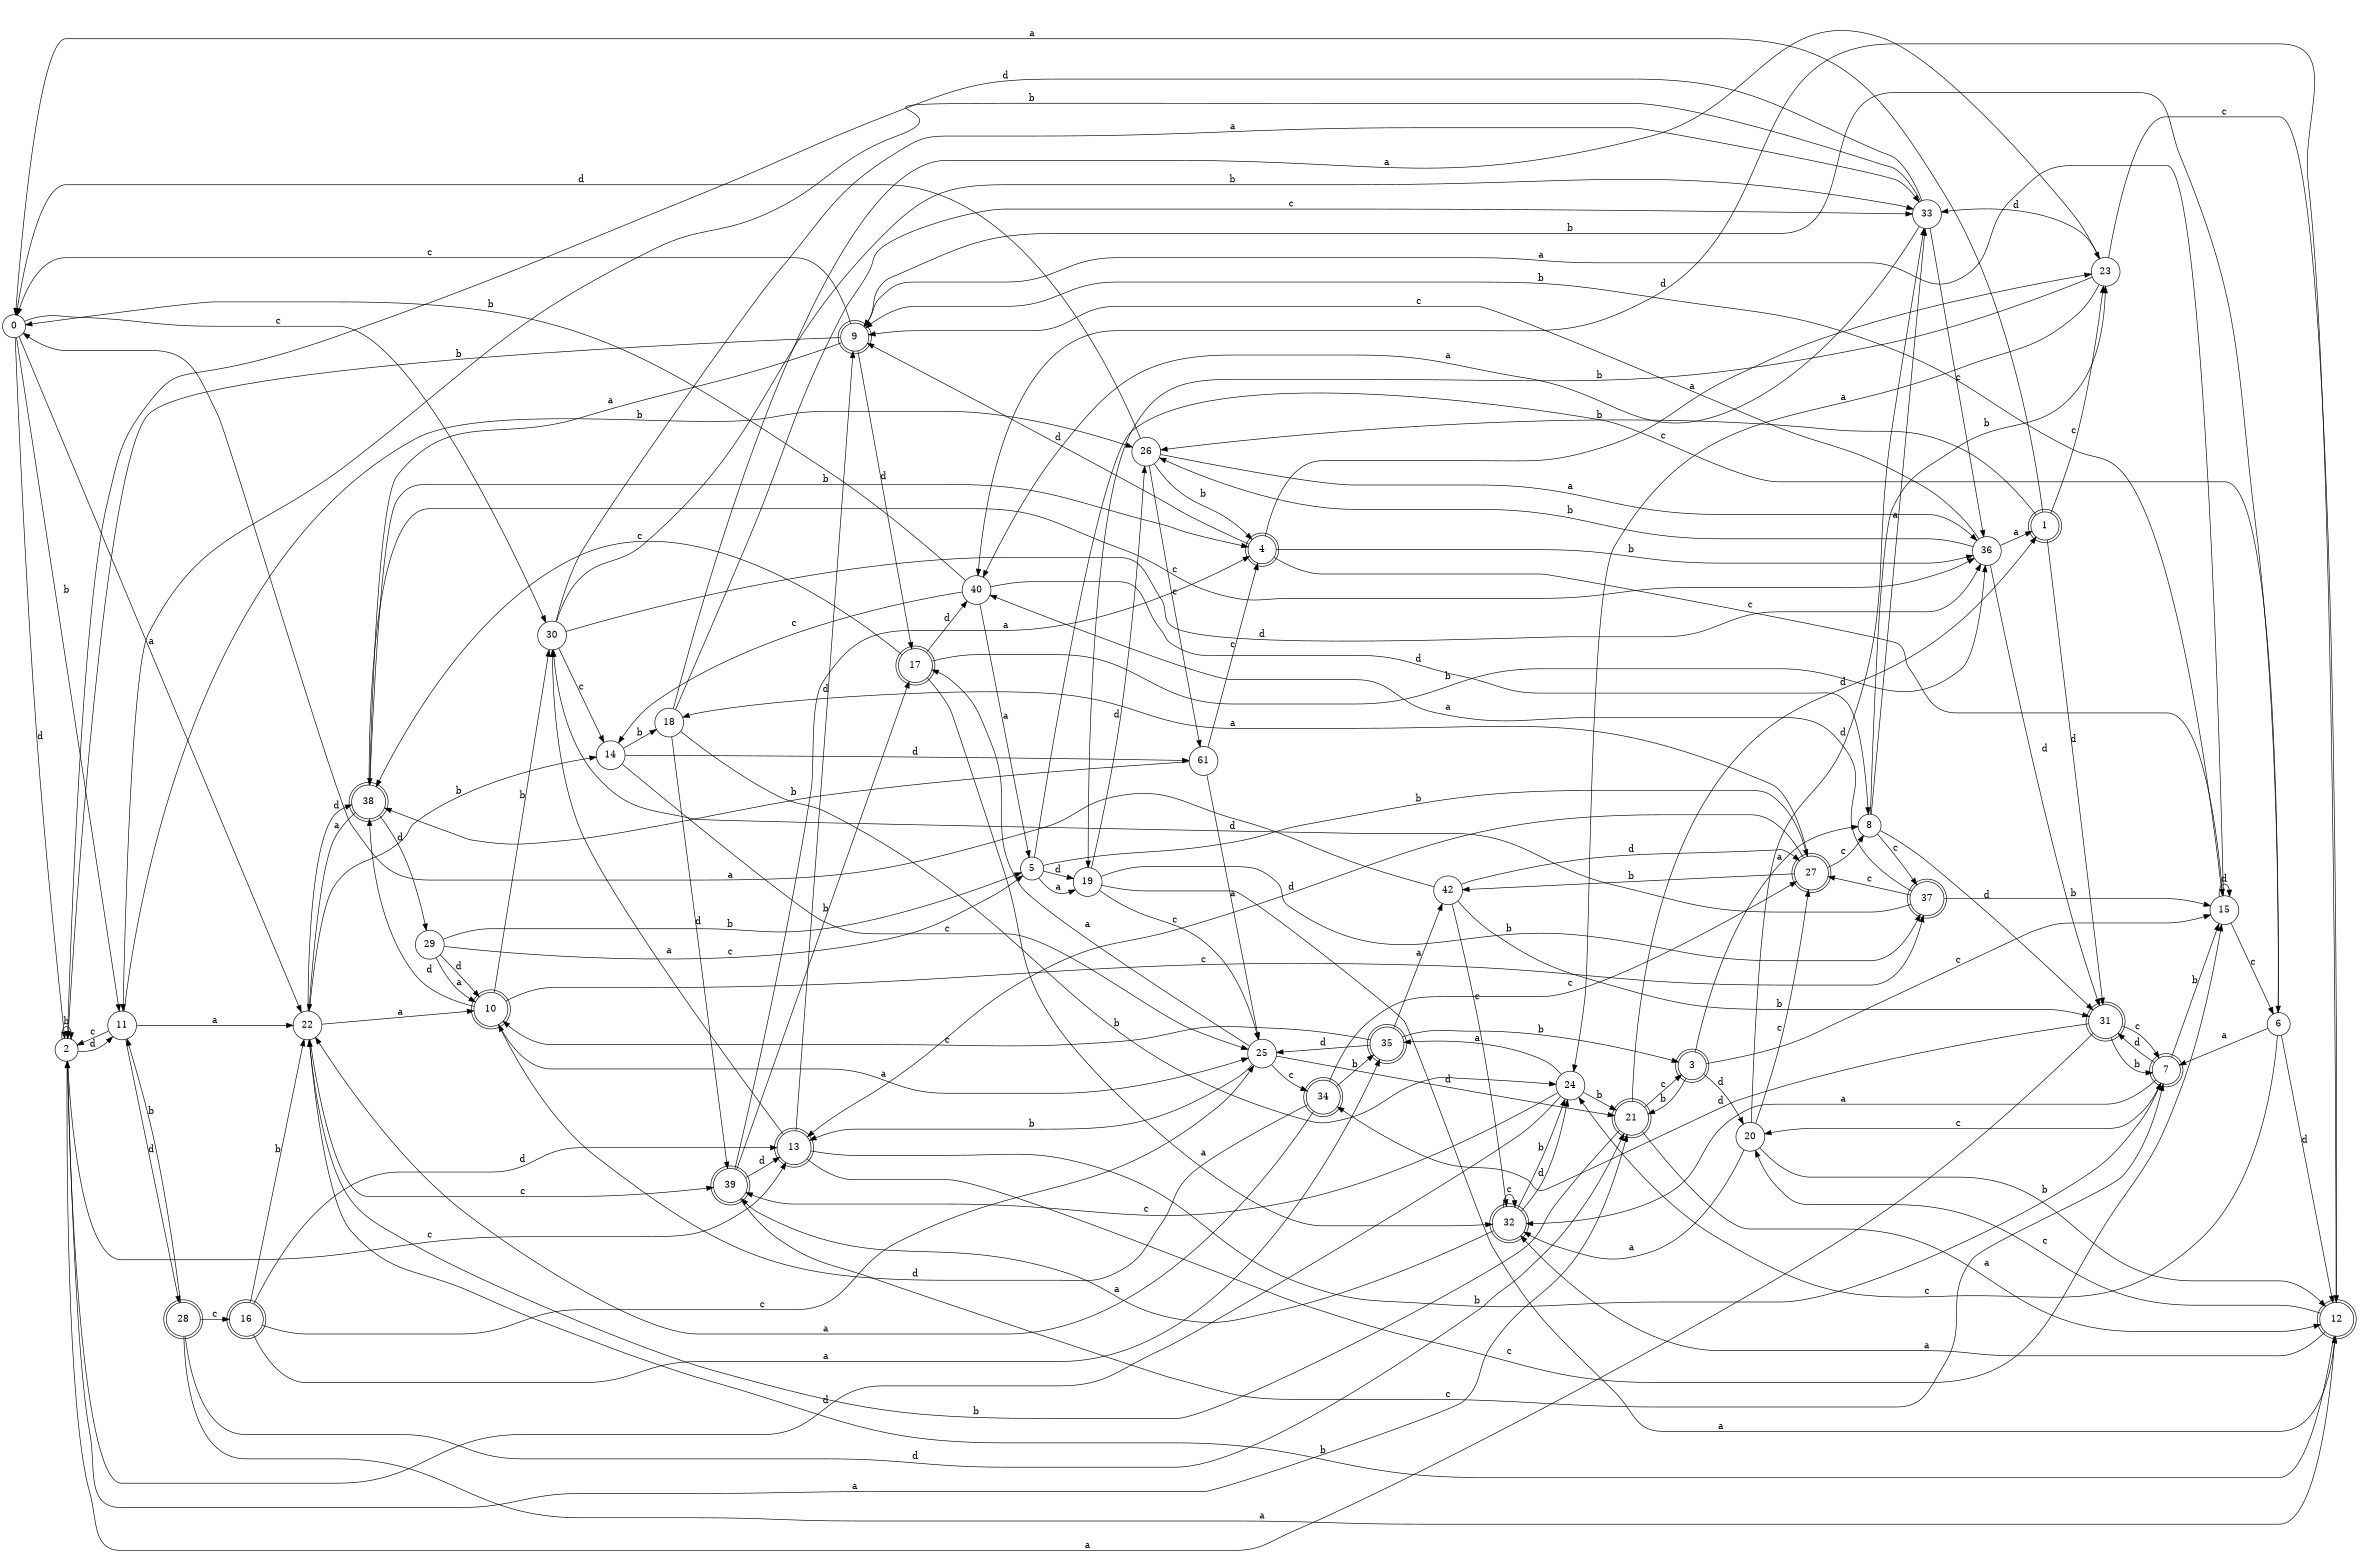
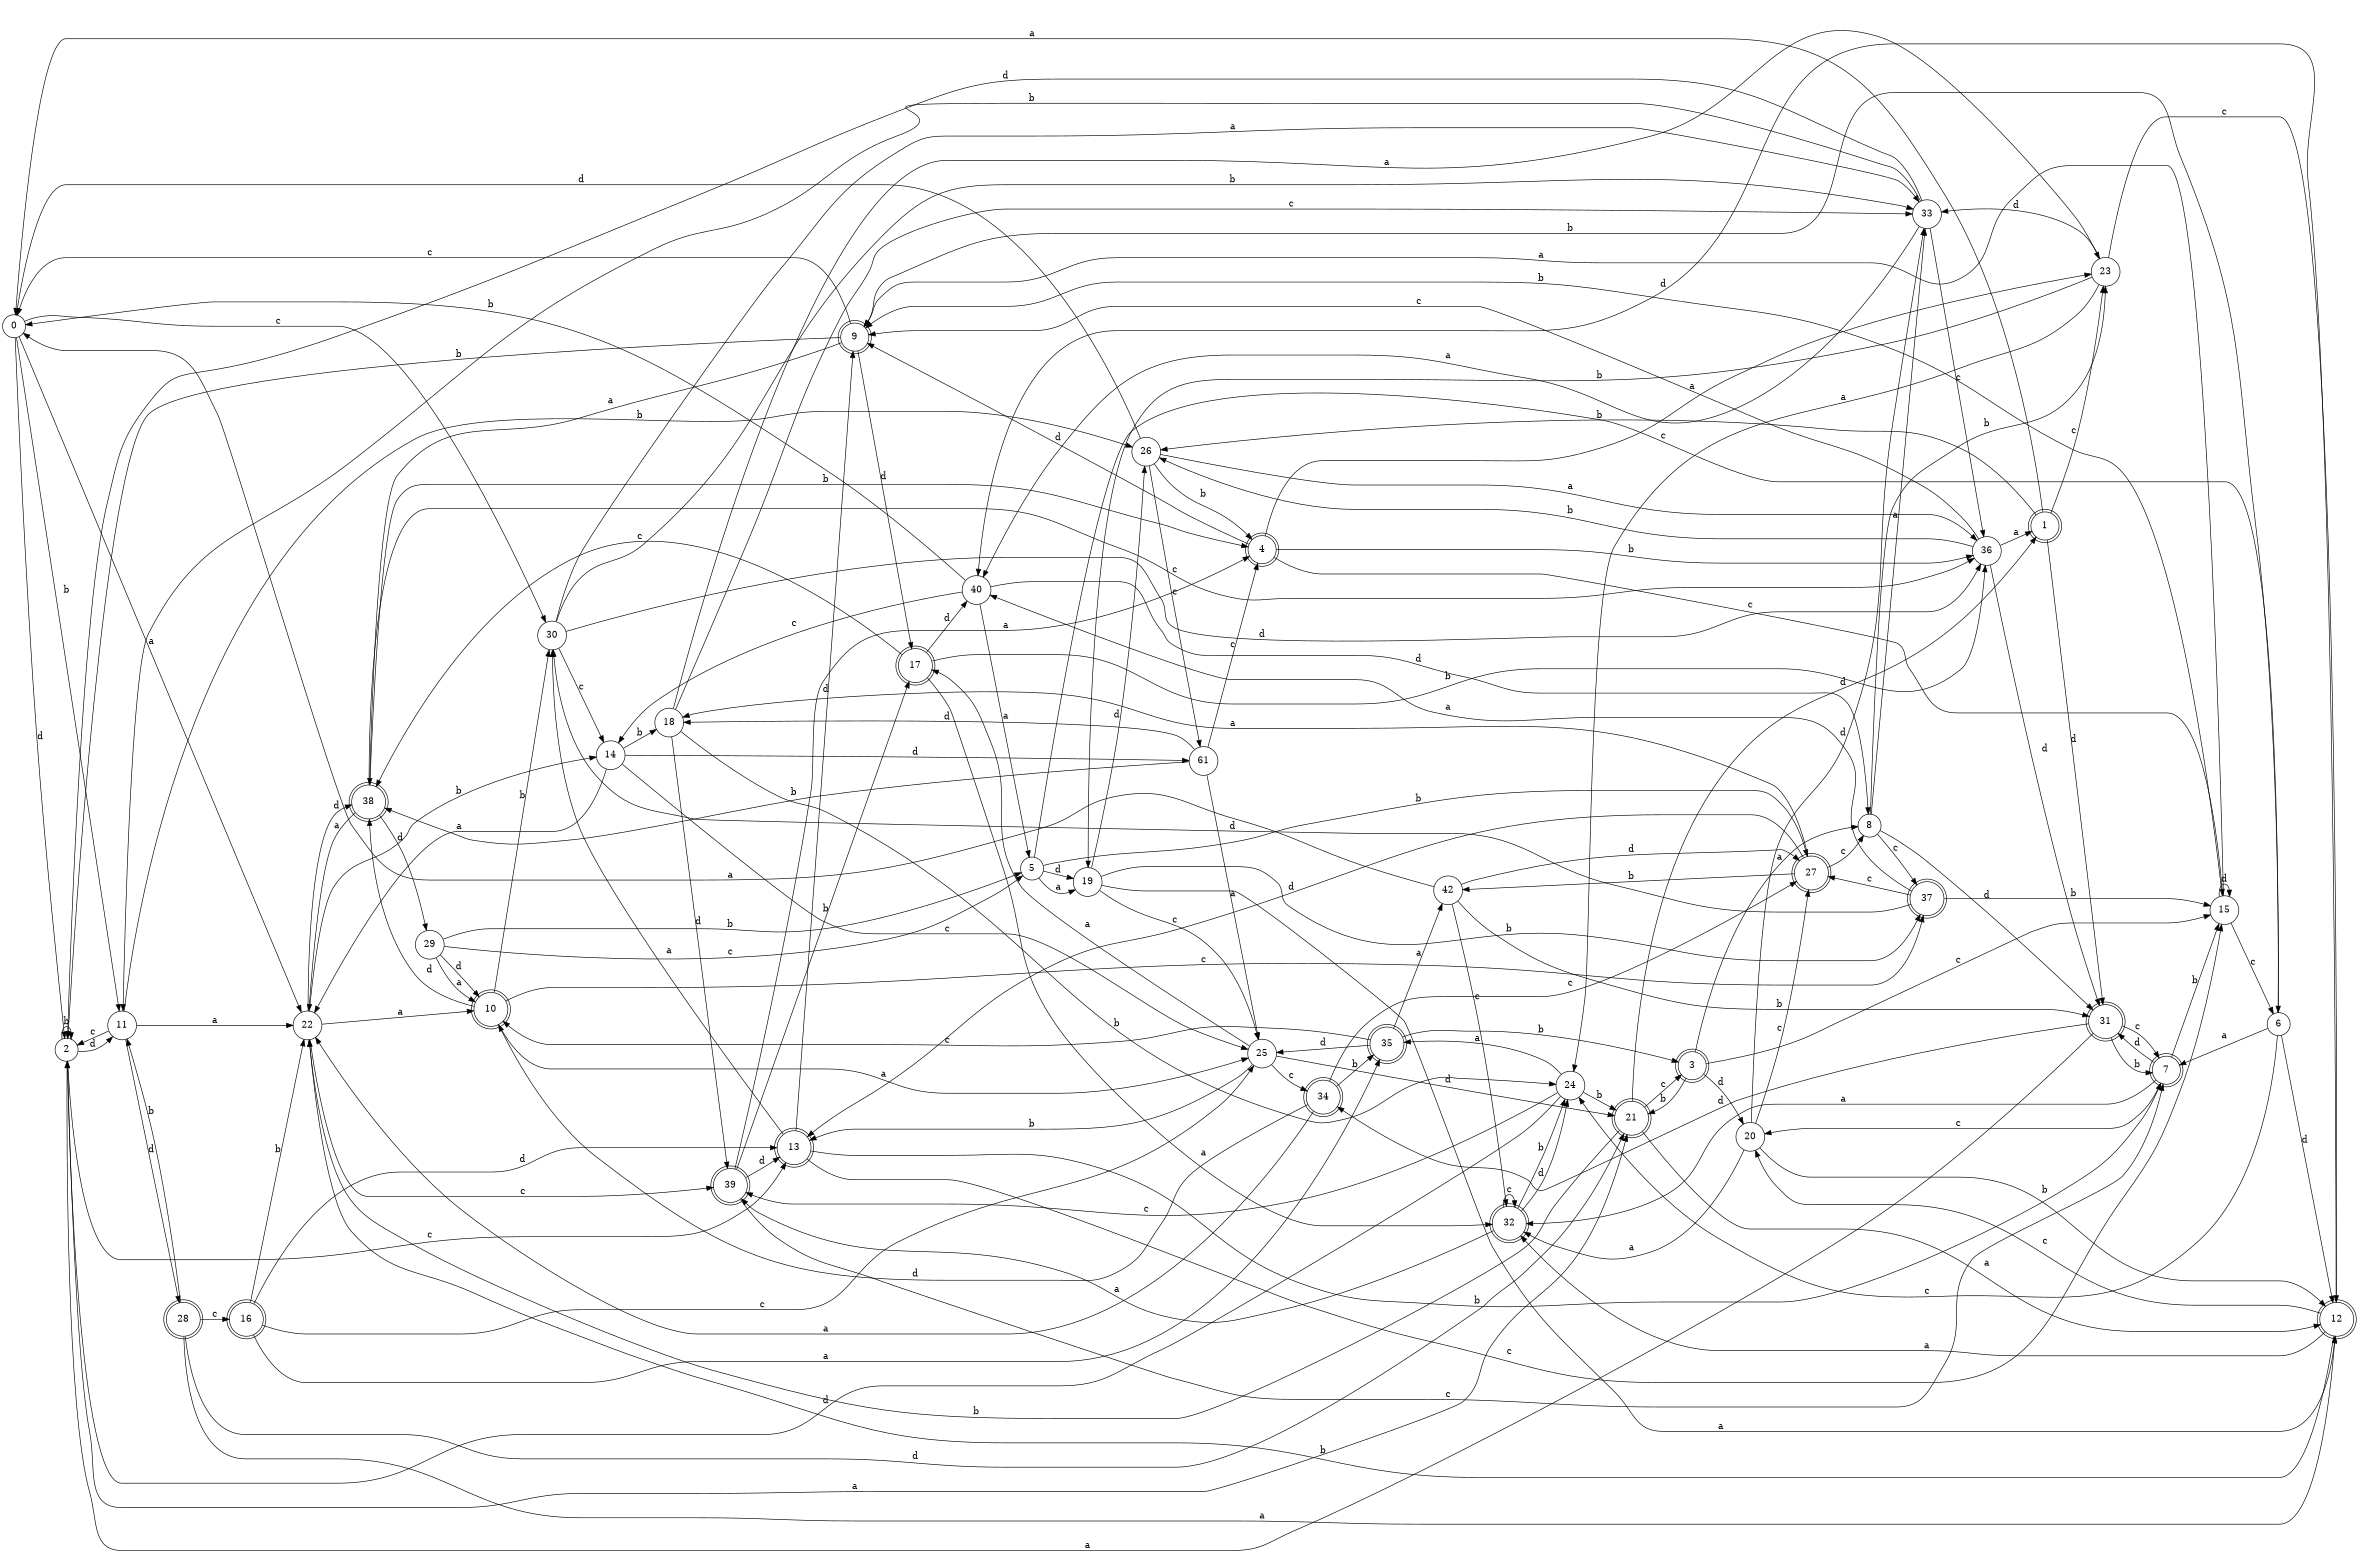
edge "61" -> "18": added, label "d"
edge "14" -> "22": added, label "a"
